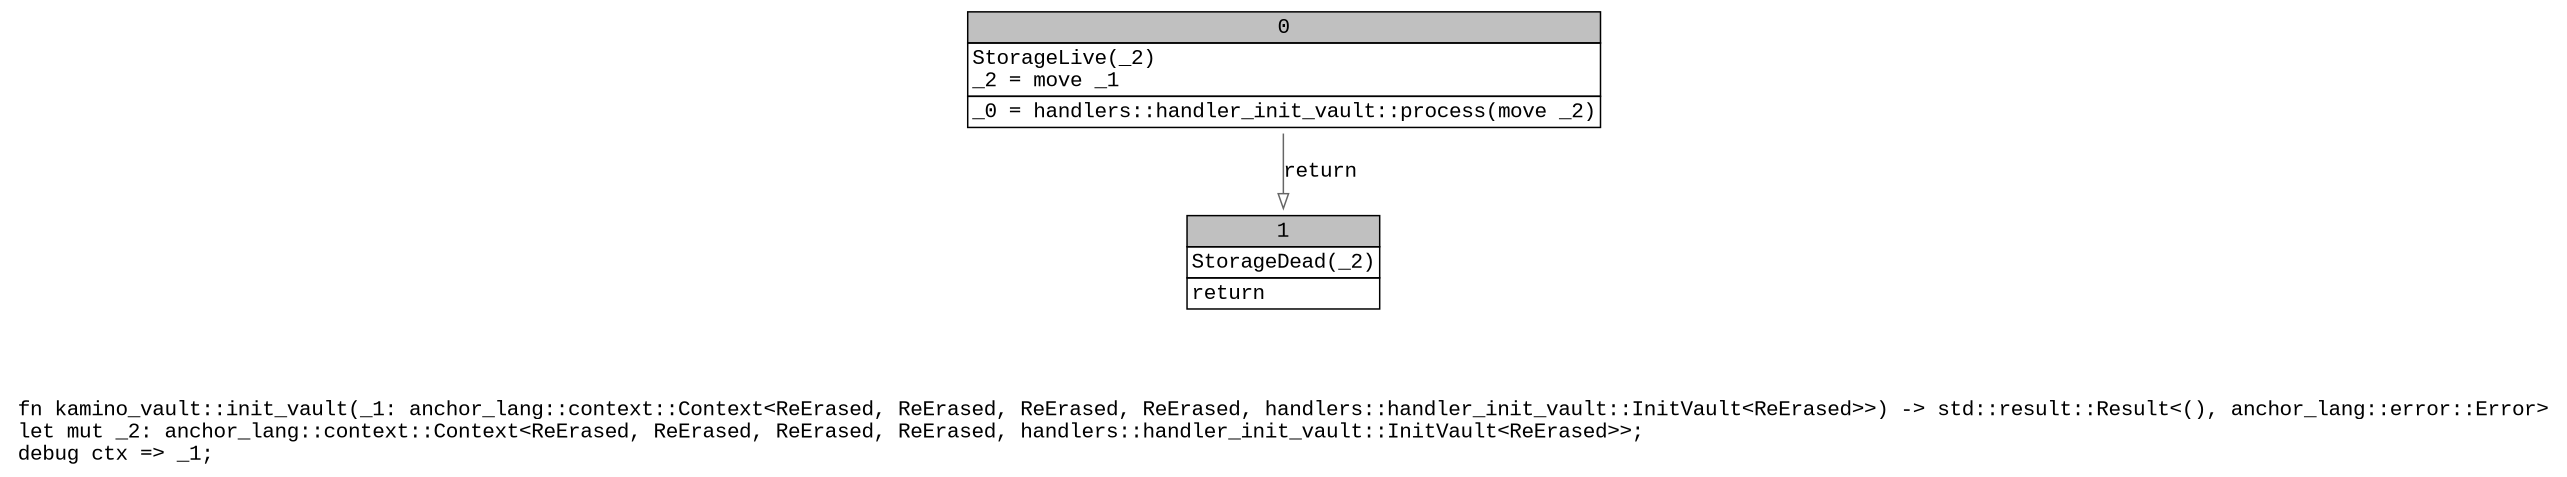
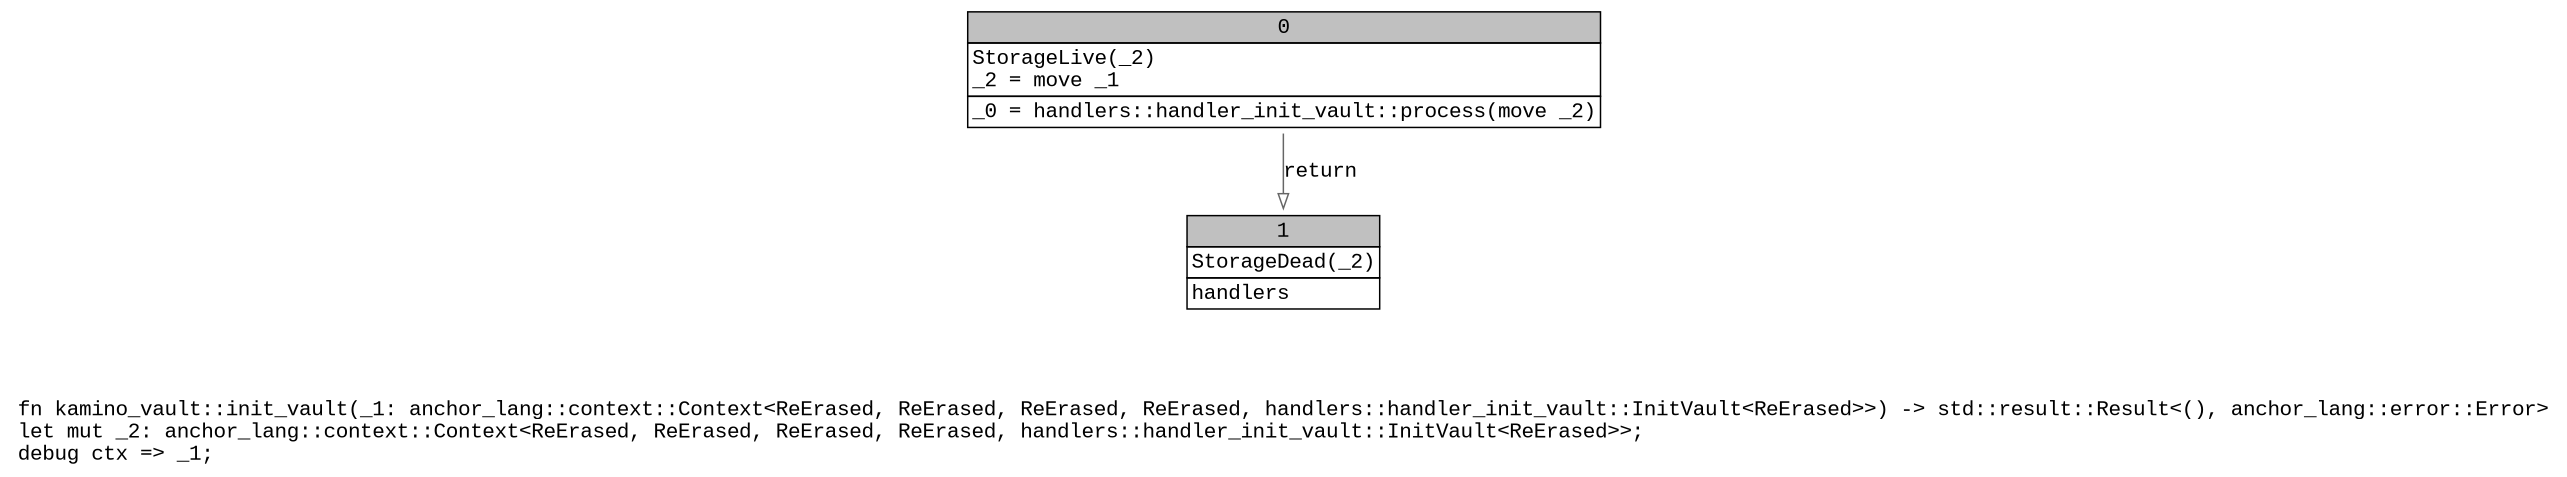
node "1": text "return" -> "handlers"
